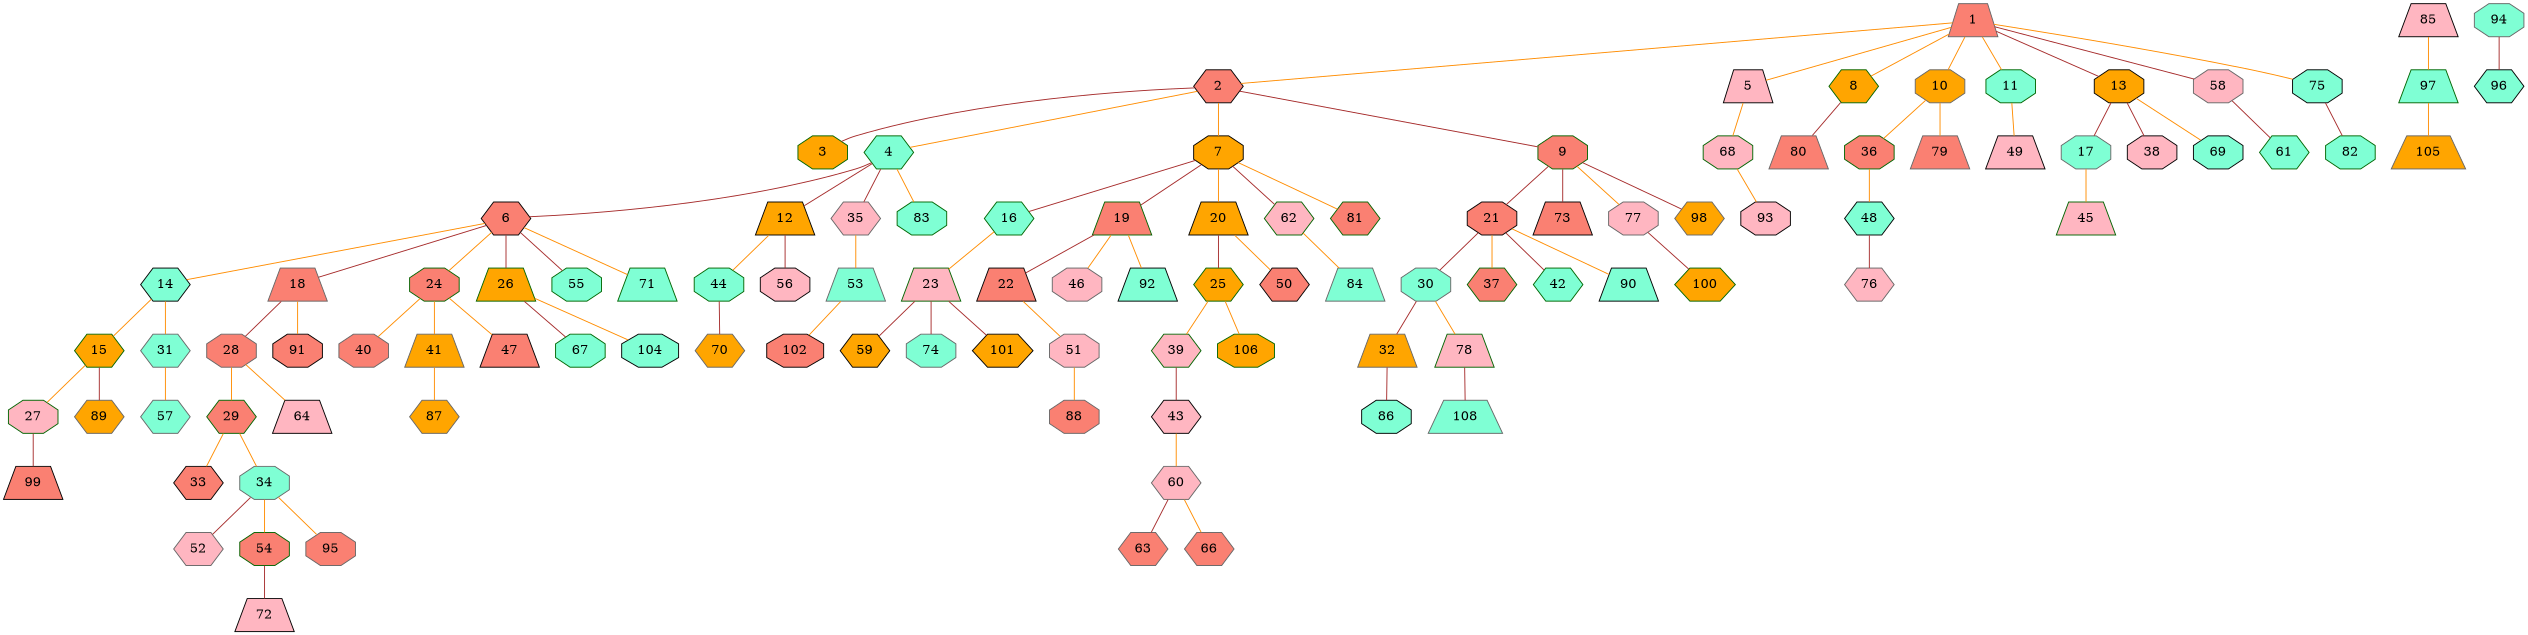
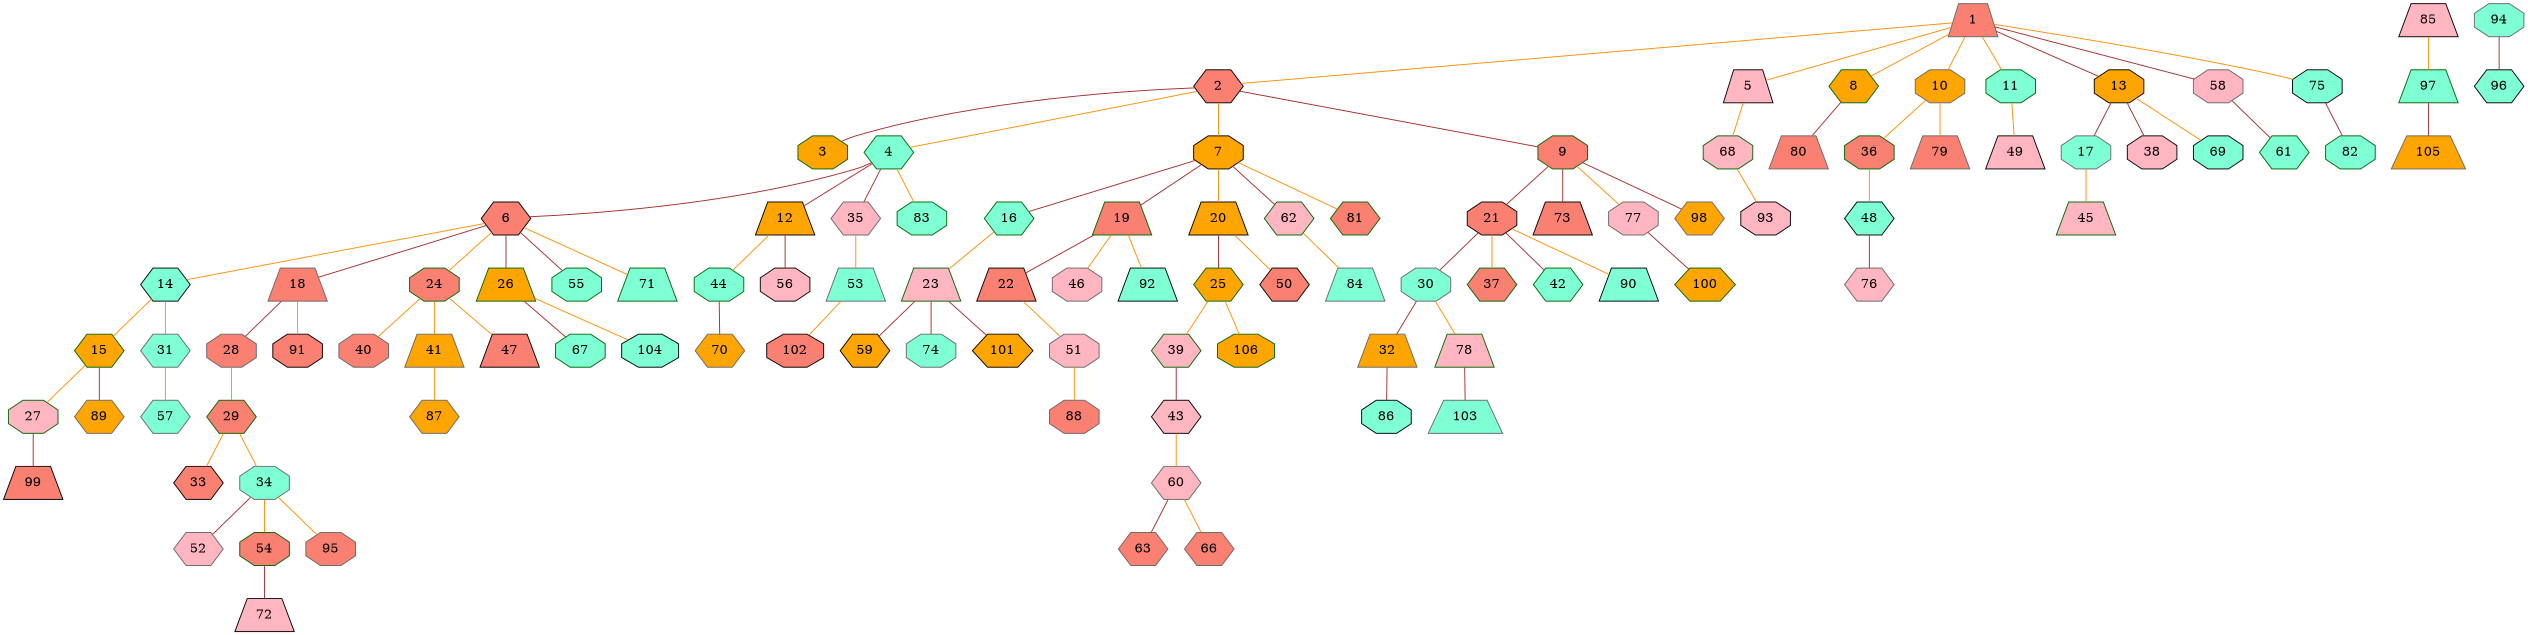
edge "97" -- "105": color darkorange -> brown
node "64": removed
node "108": label "108" -> "103"
